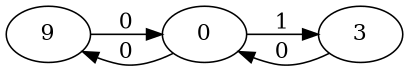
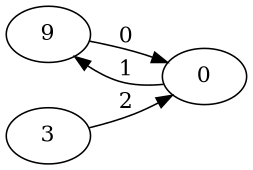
edge "0" -> "3": removed, label "1"
edge "0" -> "9": label "0" -> "1"
edge "3" -> "0": label "0" -> "2"
